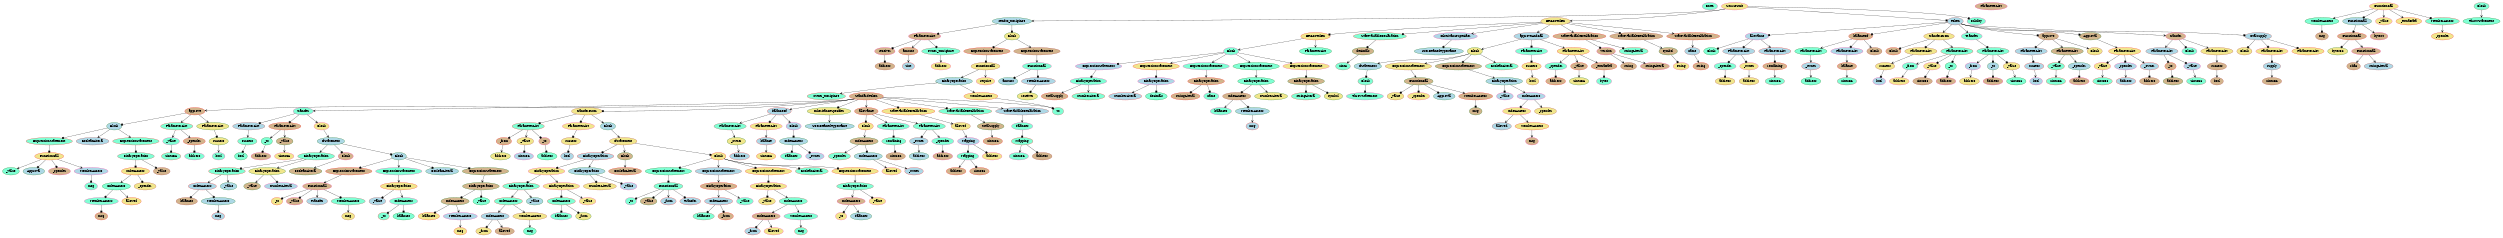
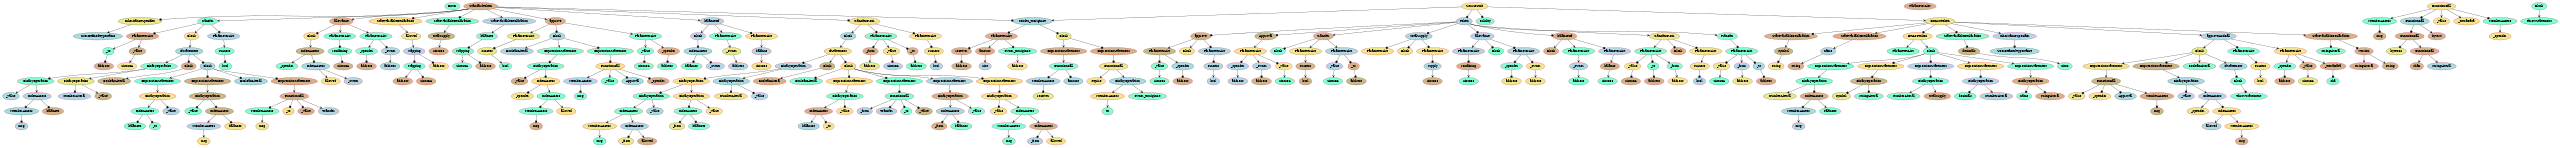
node "bytes": label "bytes" -> "sha"
edge "StandardToken" -> "tx": now "StandardToken" -> "sendto_txorigin29"
